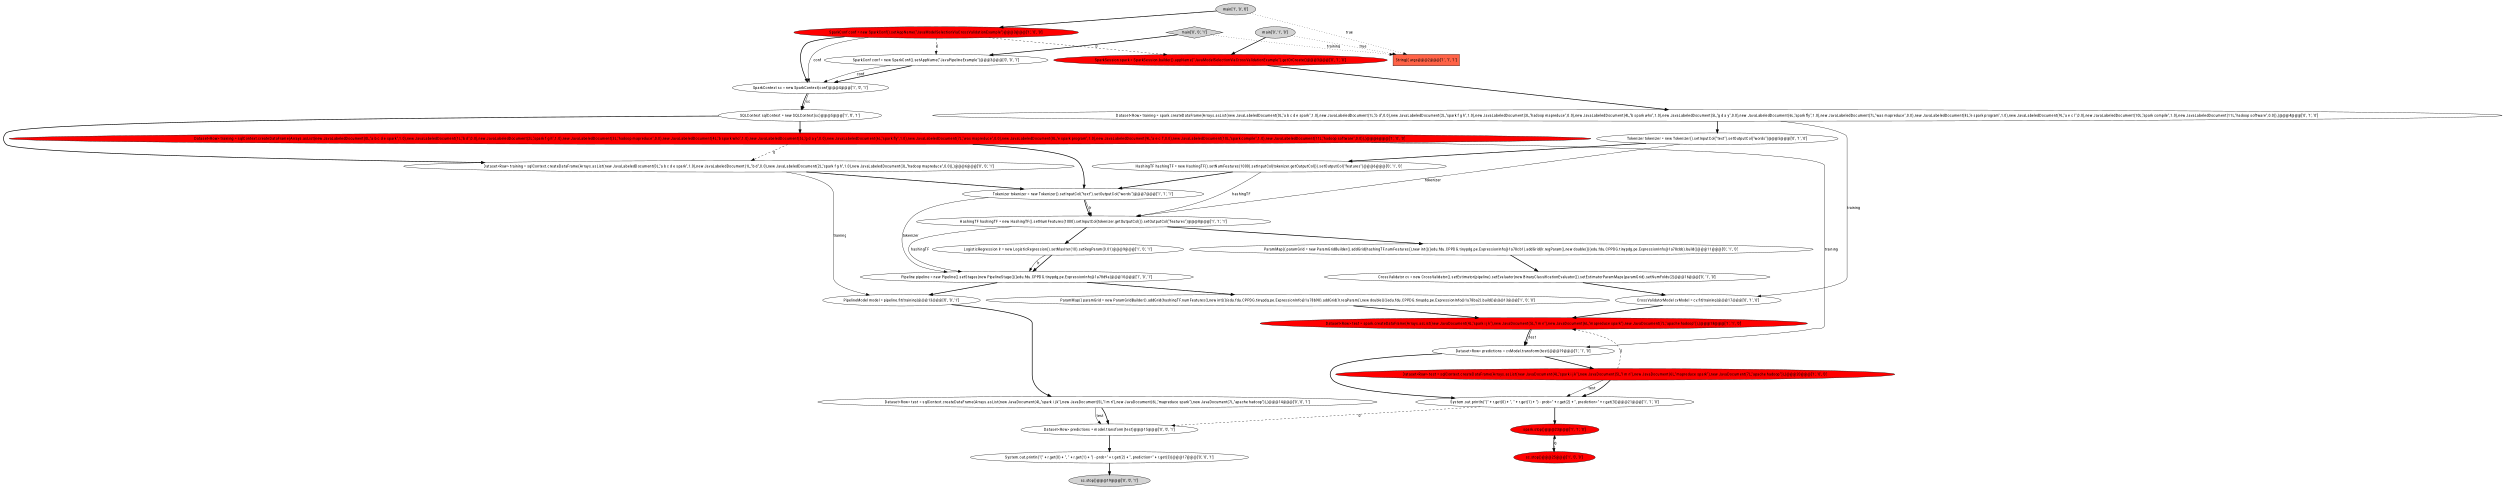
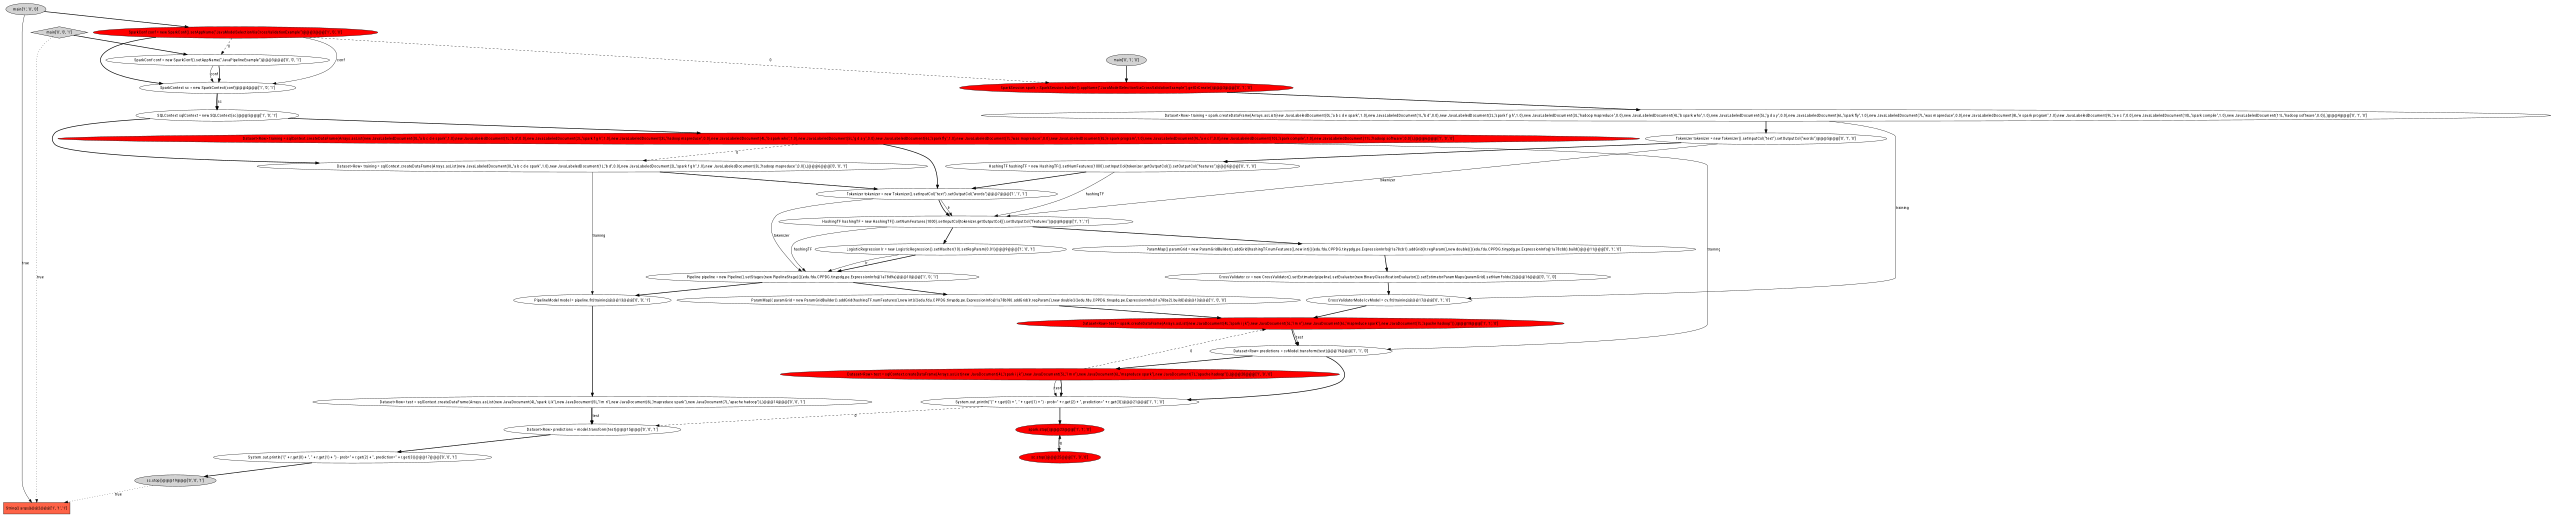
edge "main['1', '0', '0']" -> "String(( args@@@2@@@['1', '1', '1']": style dotted -> solid
edge "main['0', '1', '0']" -> "String(( args@@@2@@@['1', '1', '1']": now "sc.stop()@@@19@@@['0', '0', '1']" -> "String(( args@@@2@@@['1', '1', '1']"
edge "main['0', '0', '1']" -> "String(( args@@@2@@@['1', '1', '1']": label "training" -> "true"
